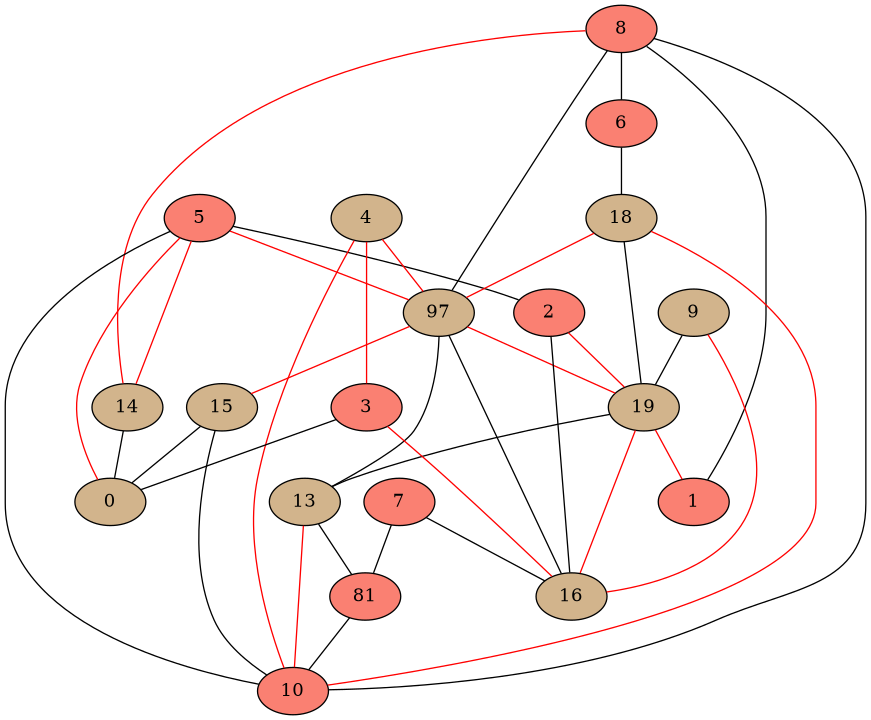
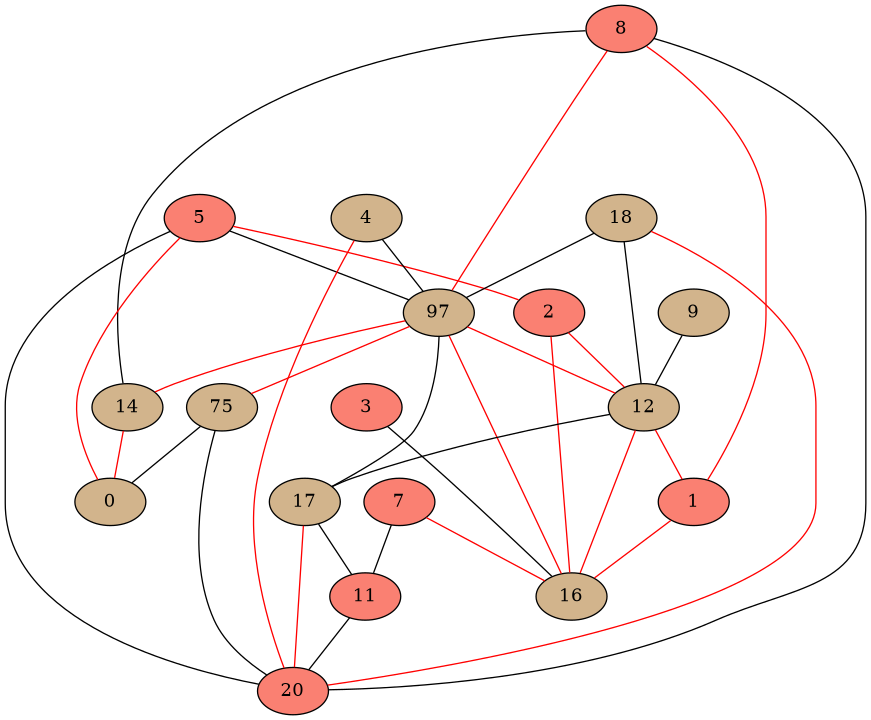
edge "8" -- "14": color red -> black
node "6": removed
edge "8" -- "97": color black -> red
edge "8" -- "1": color black -> red
edge "4" -- "97": color red -> black
edge "5" -- "2": color black -> red
edge "5" -- "97": color red -> black
edge "18" -- "97": color red -> black
edge "5" -- "14": now "97" -- "14"
edge "4" -- "3": removed
node "15": label "15" -> "75"
node "19": label "19" -> "12"
edge "14" -- "0": color black -> red
edge "3" -- "0": removed
edge "97" -- "16": color black -> red
edge "2" -- "16": color black -> red
edge "3" -- "16": color red -> black
node "13": label "13" -> "17"
edge "9" -- "16": now "1" -- "16"
edge "7" -- "16": color black -> red
node "81": label "81" -> "11"
node "10": label "10" -> "20"
